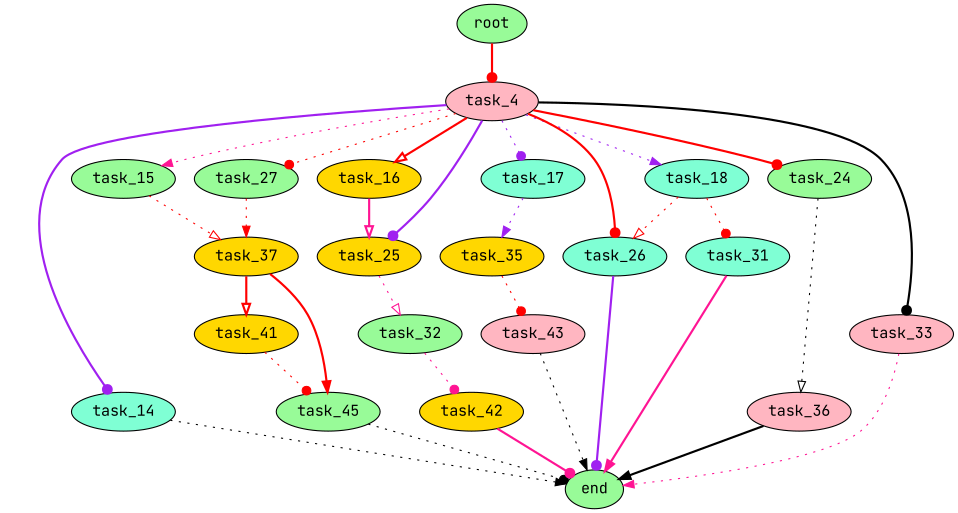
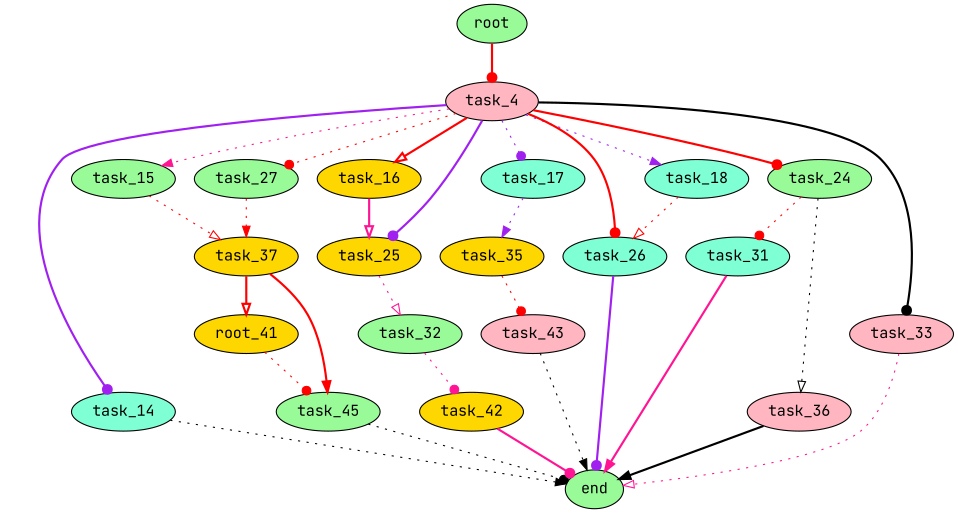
edge "task_18" -> "task_31": now "task_24" -> "task_31"
node "task_41": label "task_41" -> "root_41"
edge "task_33" -> "end": arrowhead normal -> onormal
